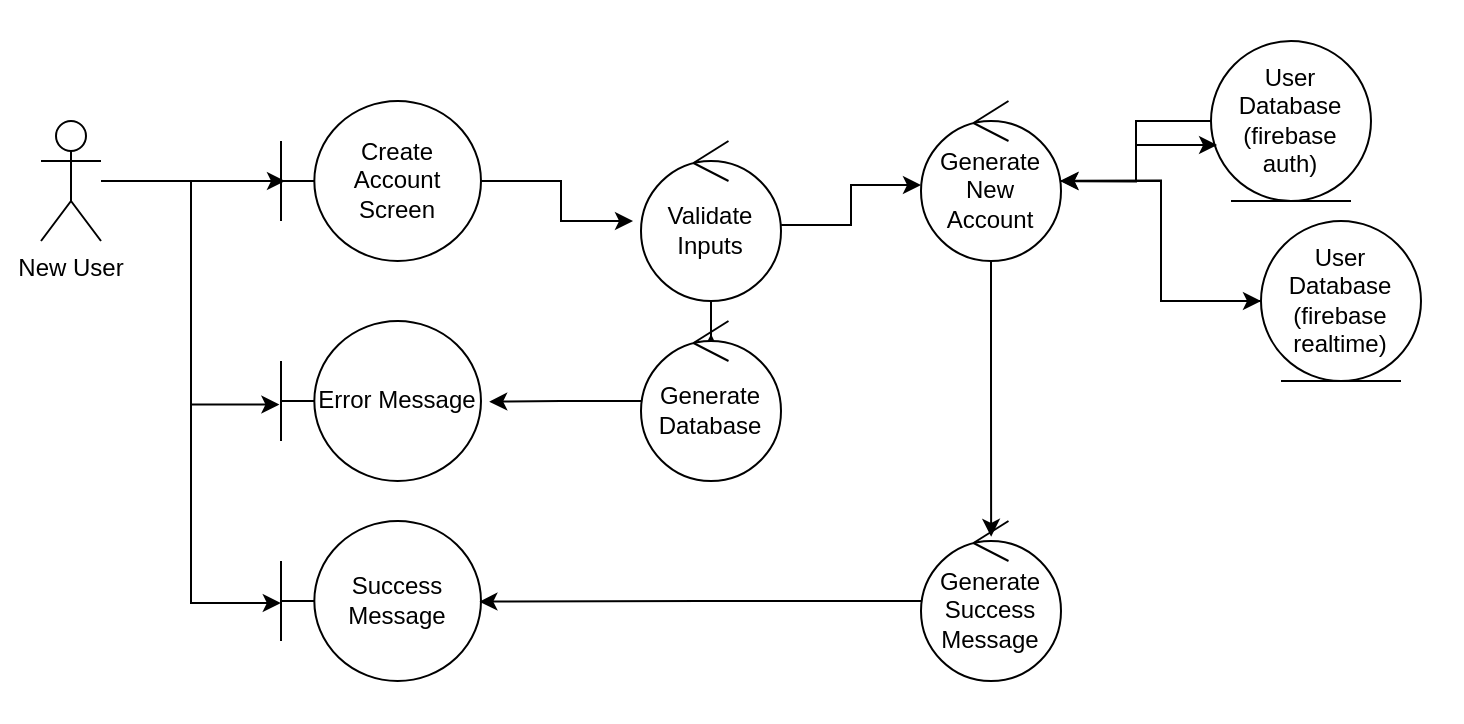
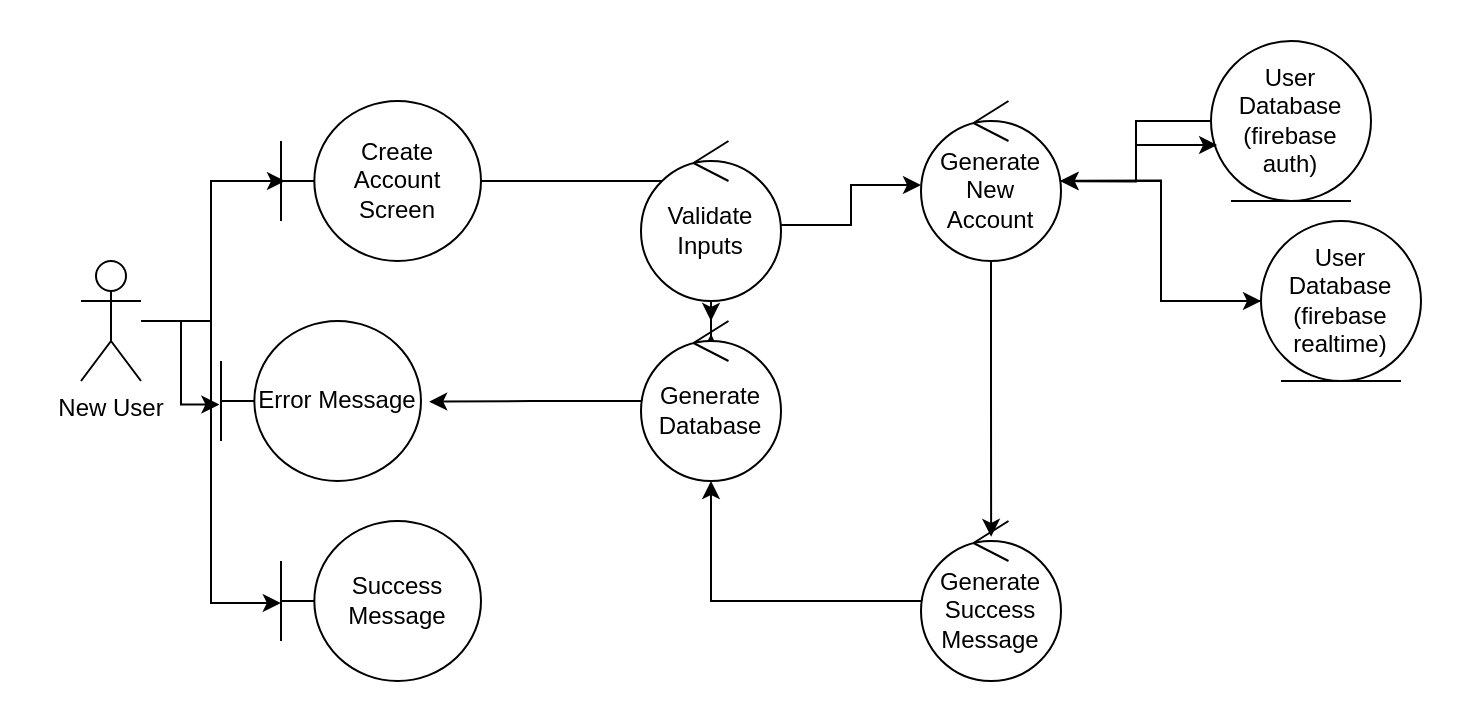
node "New User": moved (71, 181) -> (111, 321)
edge "Create Account Screen" -> "Validate Inputs": now "Create Account Screen" -> "Generate Database"
node "Error Message": moved (381, 401) -> (321, 401)
edge "Generate Success Message" -> "Success Message": now "Generate Success Message" -> "Generate Database"
